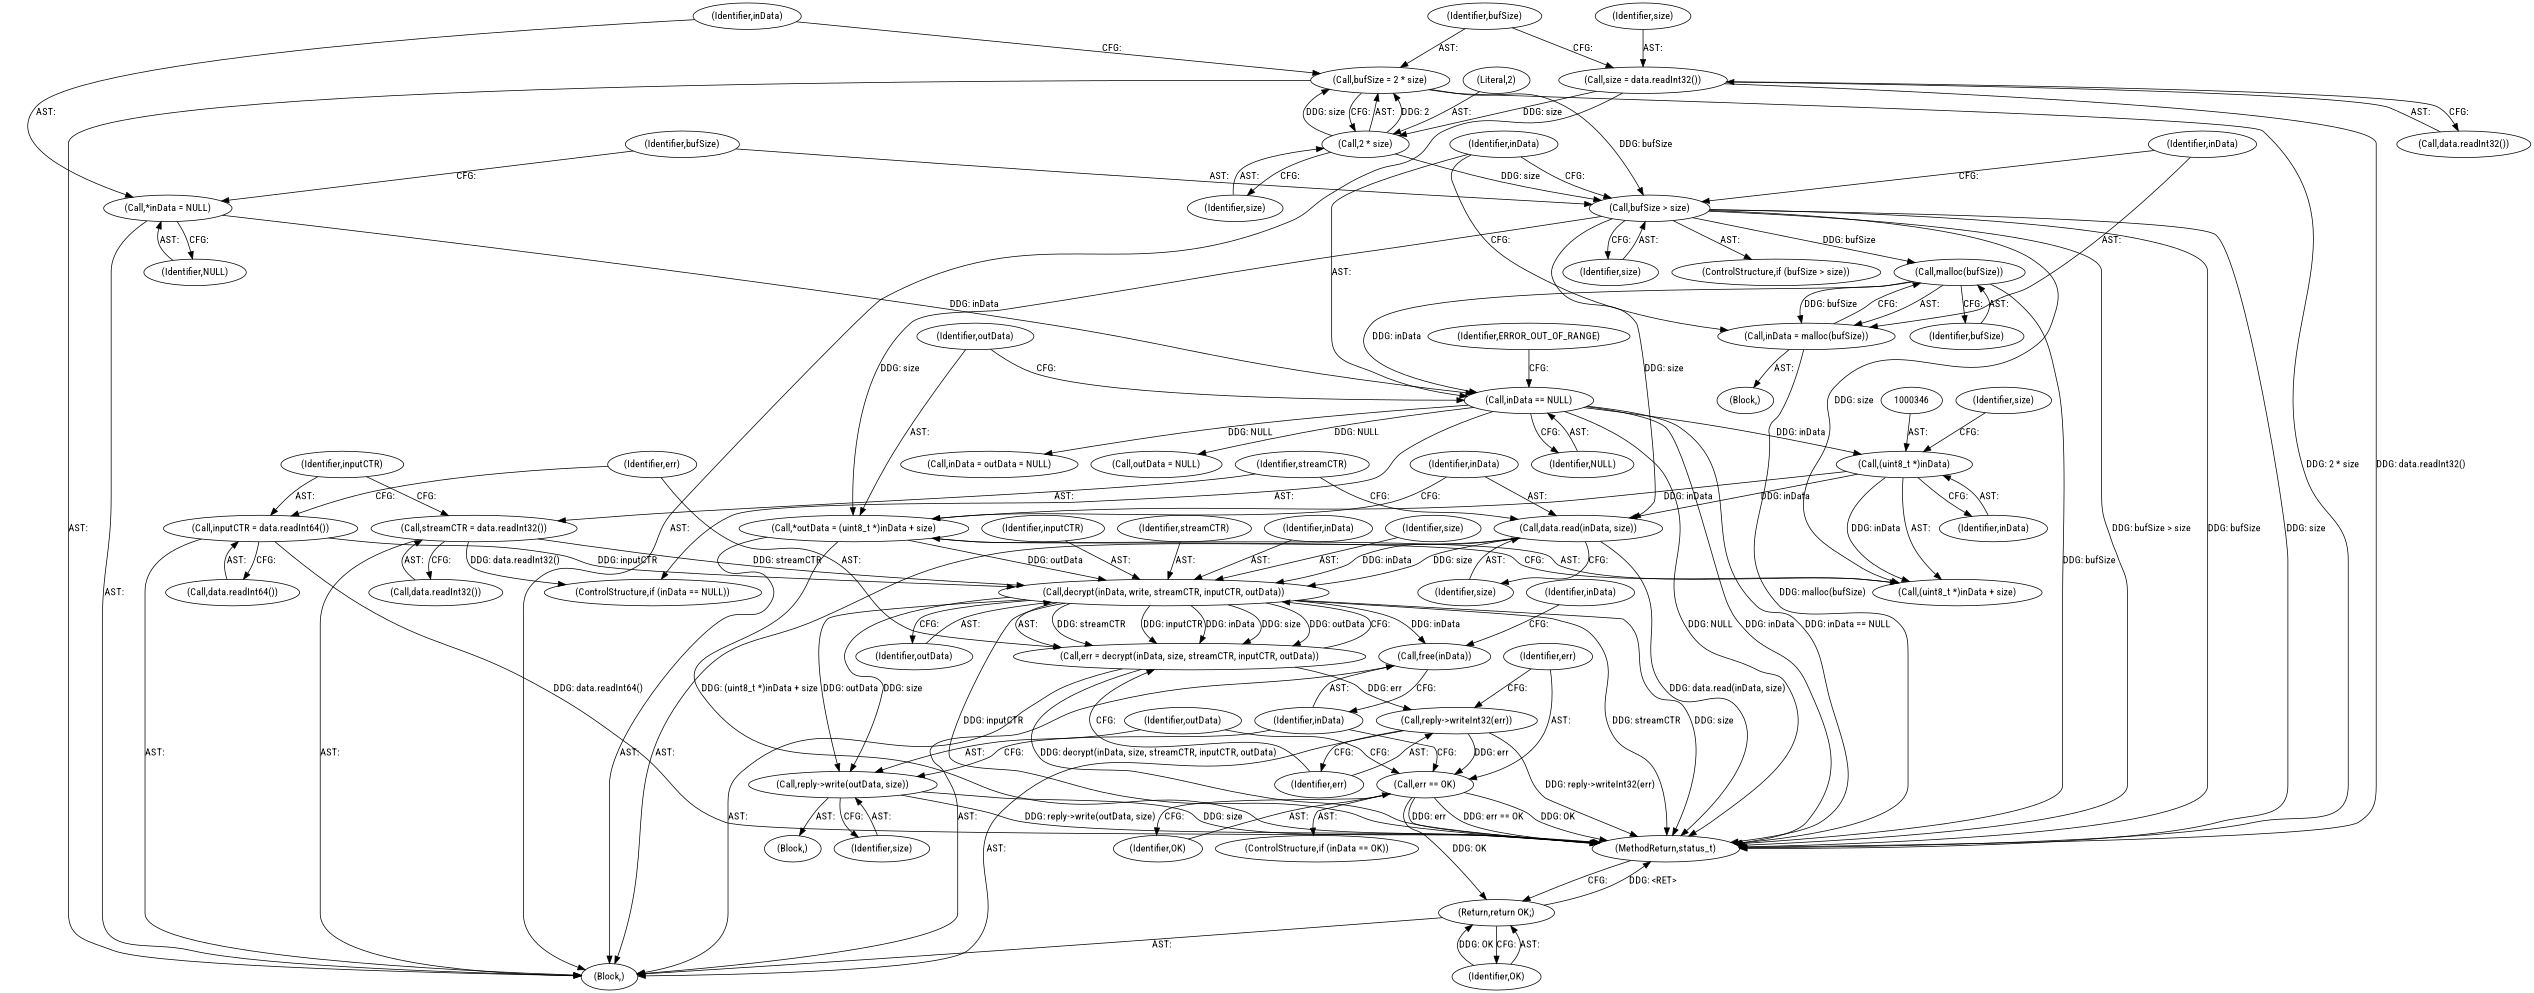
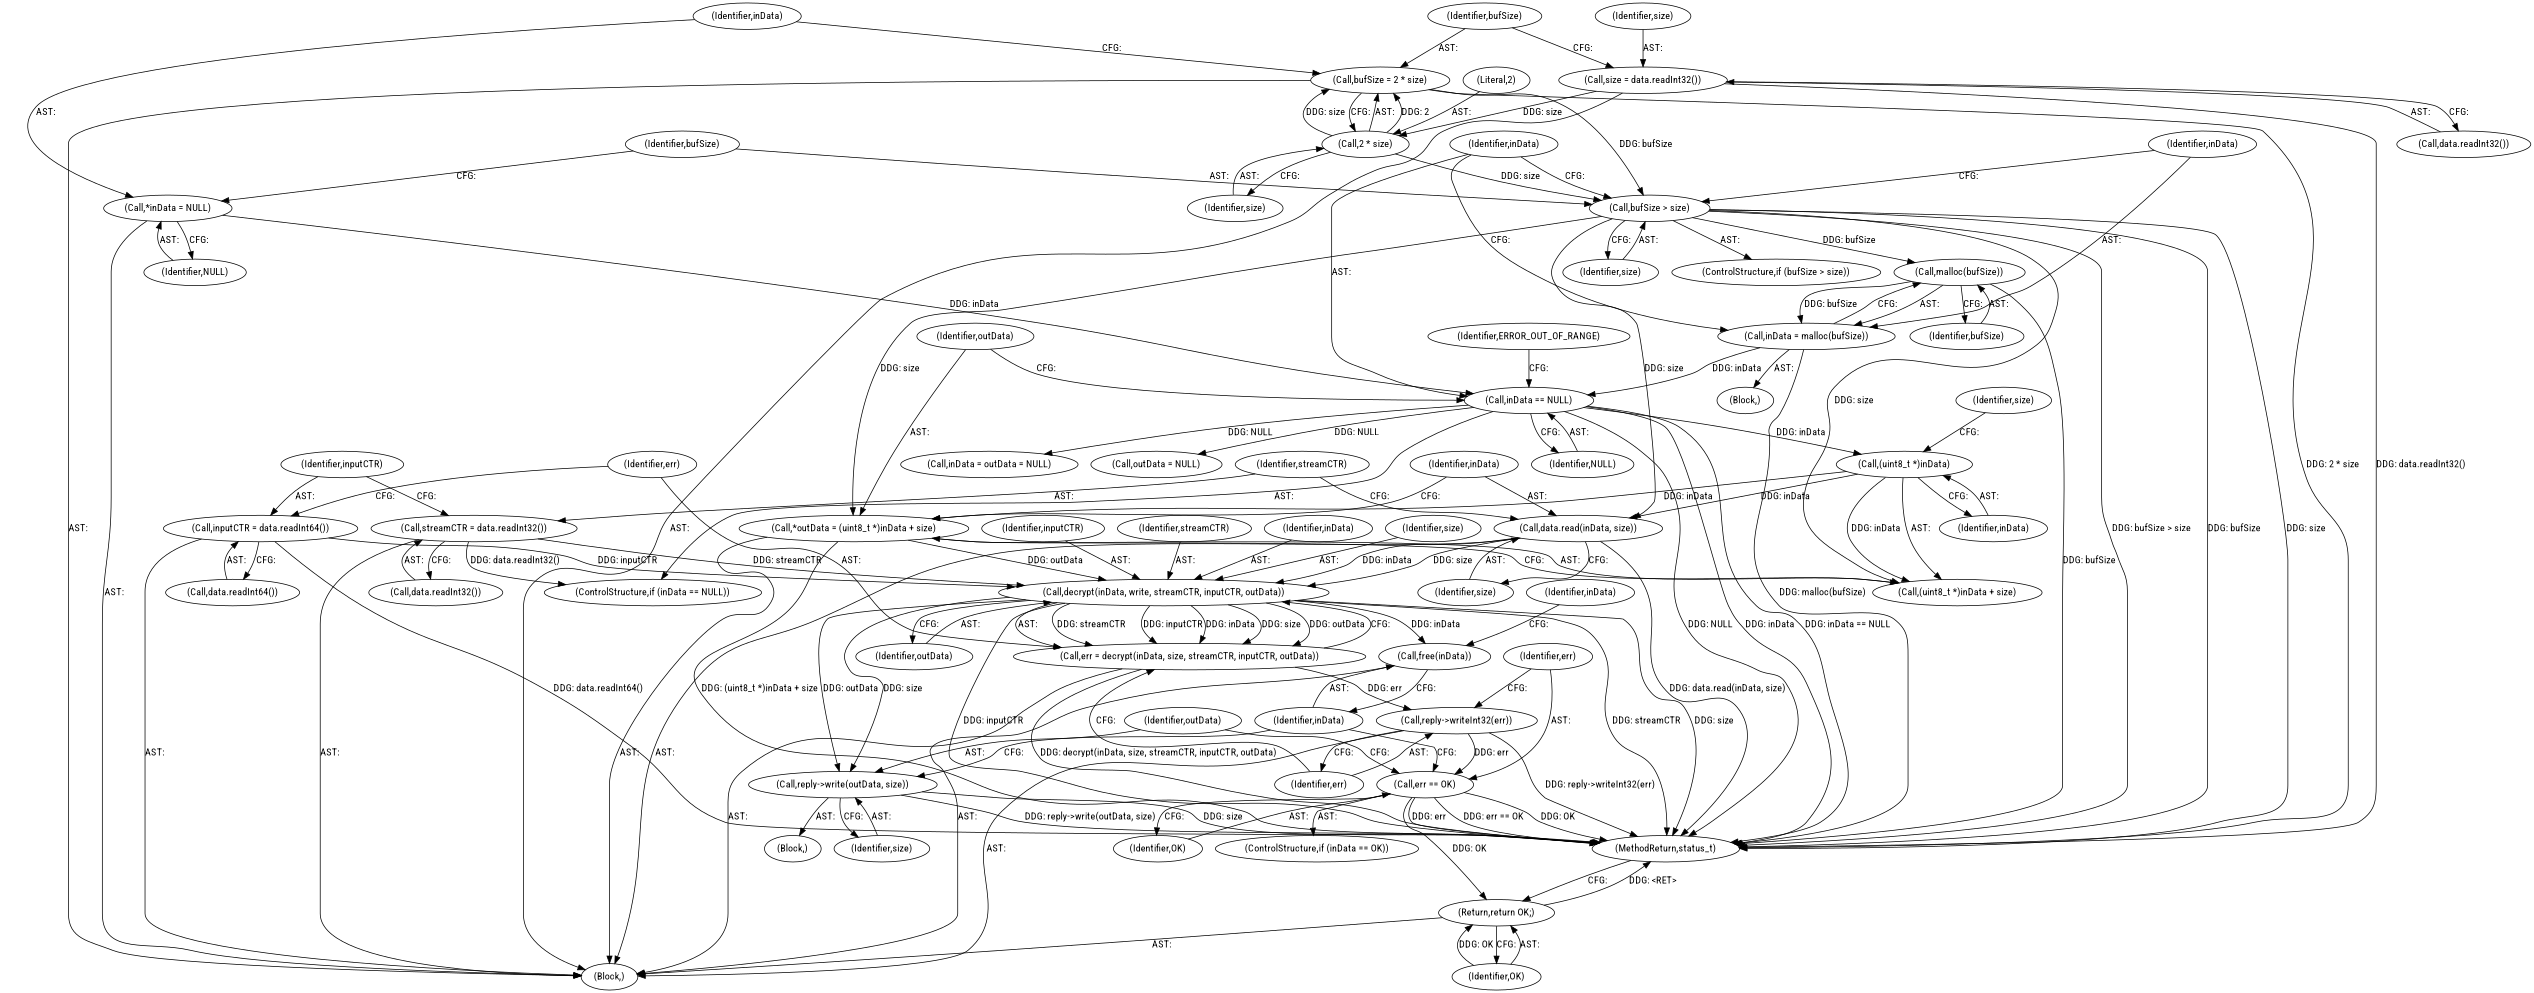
edge "(Call,malloc(bufSize))" -> "(Call,inData == NULL)": now "(Call,inData = malloc(bufSize))" -> "(Call,inData == NULL)"
node "1000346": removed
